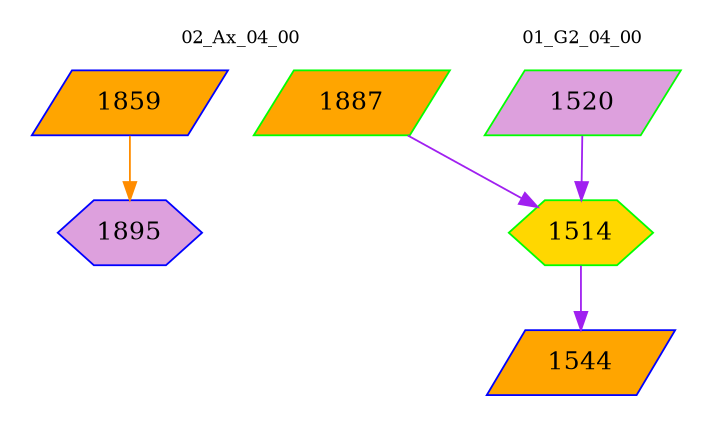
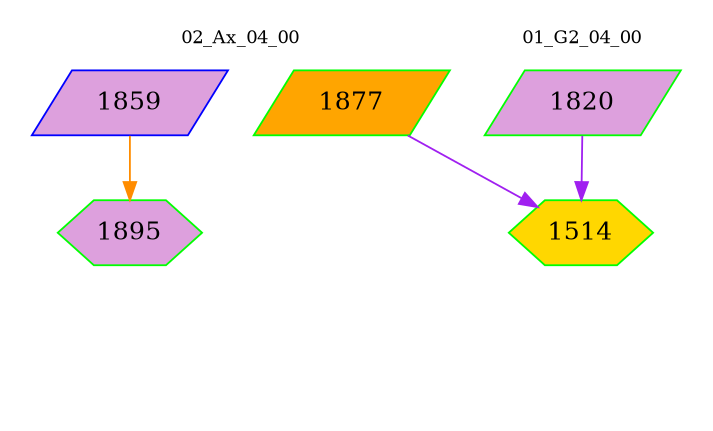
node "1859": fillcolor orange -> plum
node "1887": label "1887" -> "1877"
node "1520": label "1520" -> "1820"
node "1895": color blue -> green
node "1544": removed
